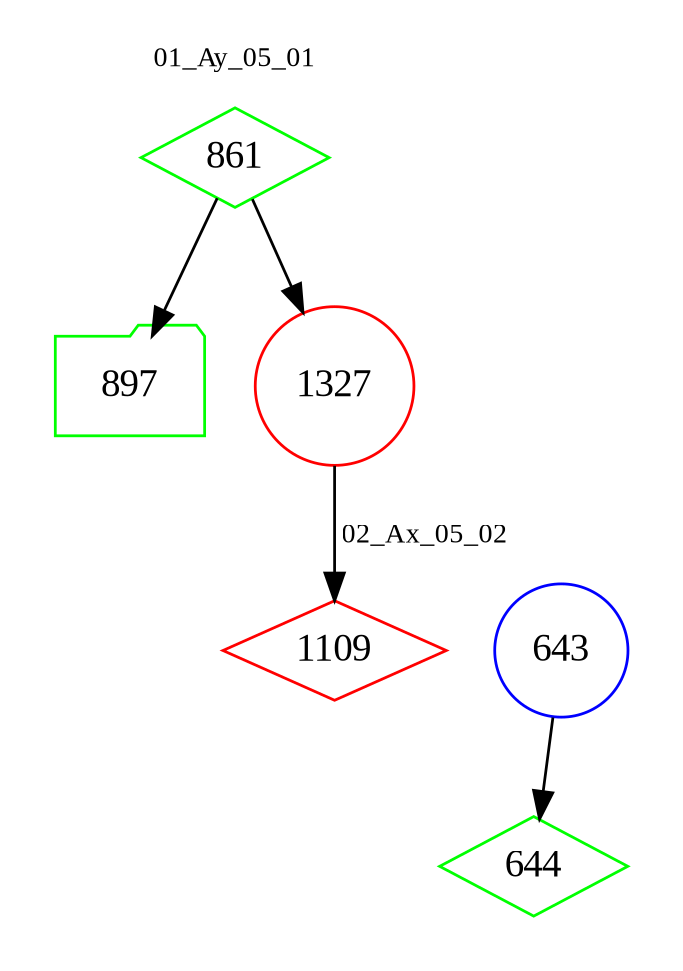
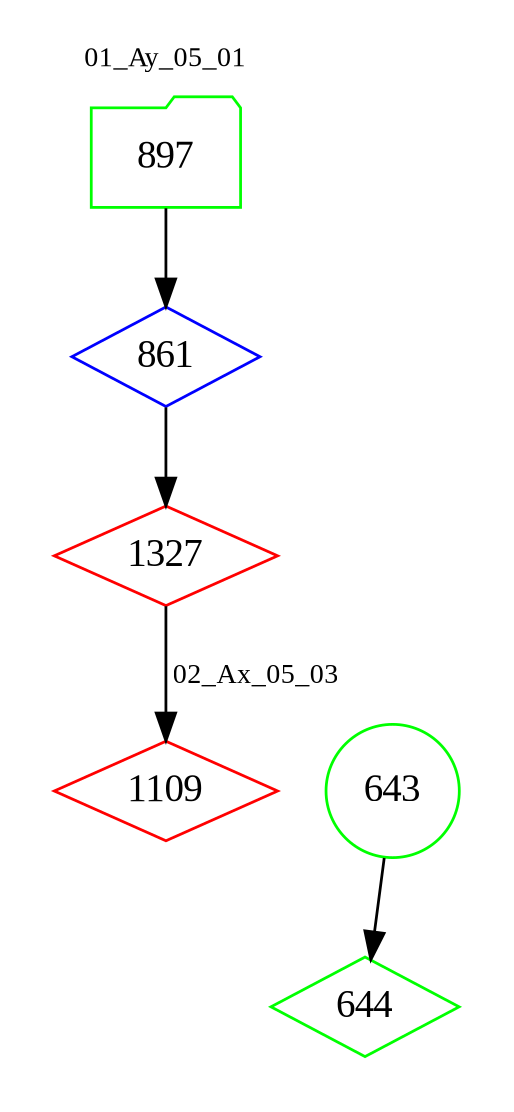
node "861": color green -> blue
edge "861" -> "897": reversed
node "1327": shape circle -> diamond
cluster "02_Ax_05_02": label "02_Ax_05_02" -> "02_Ax_05_03"
node "643": color blue -> green
